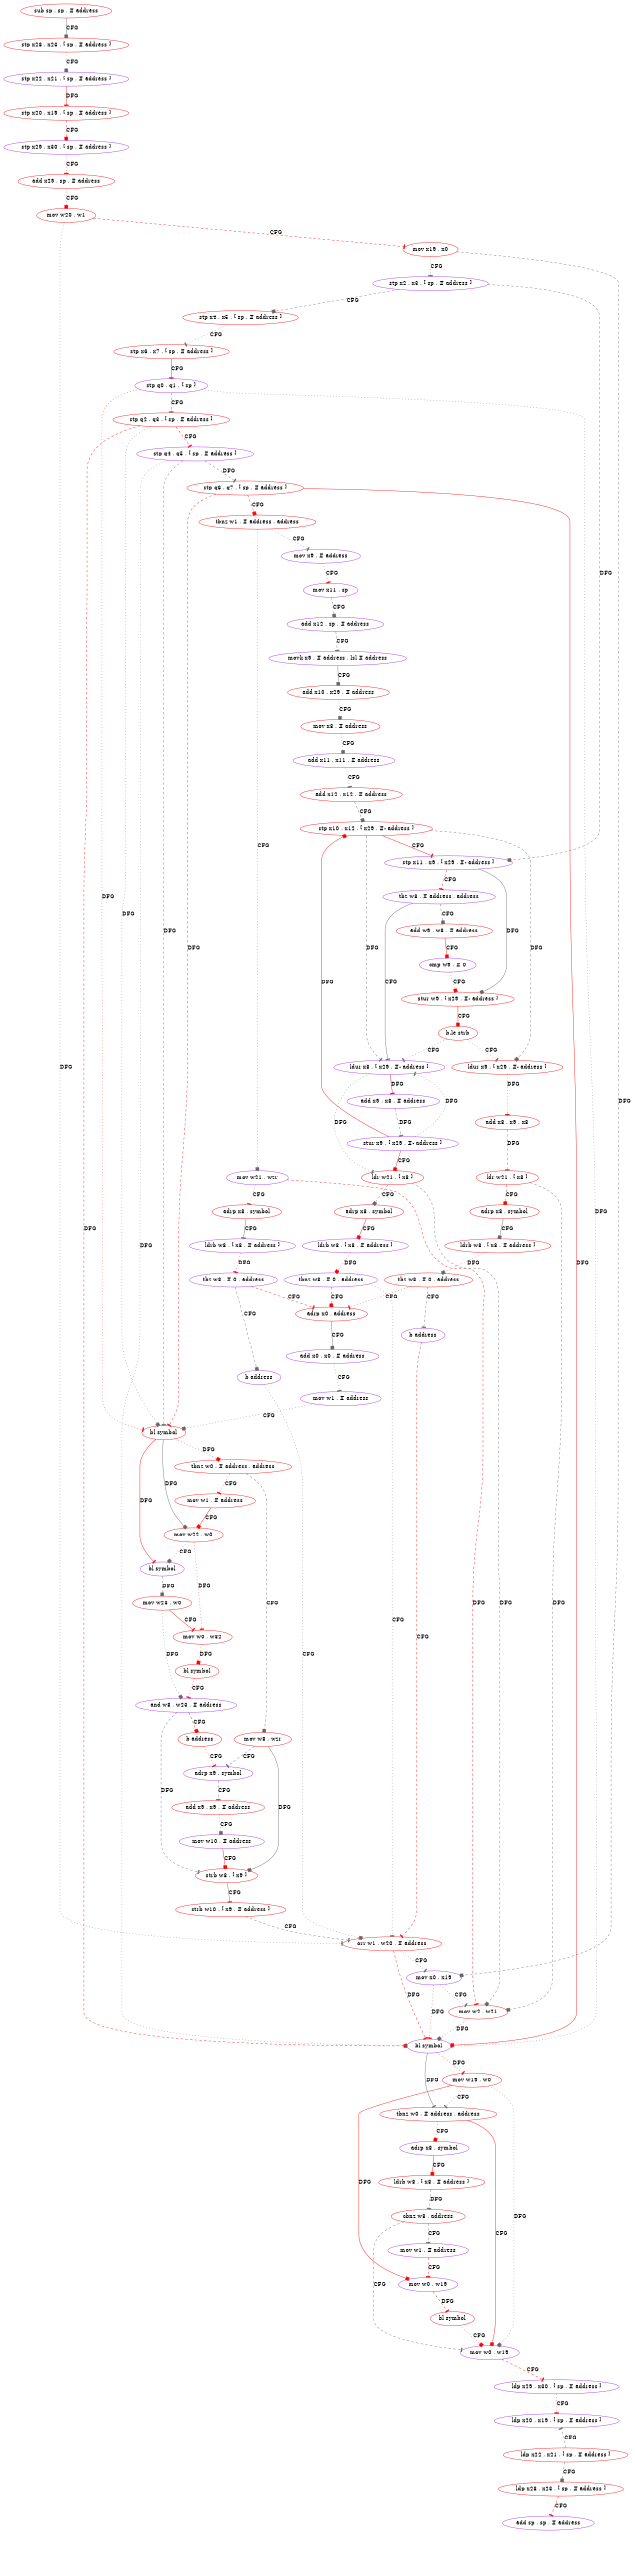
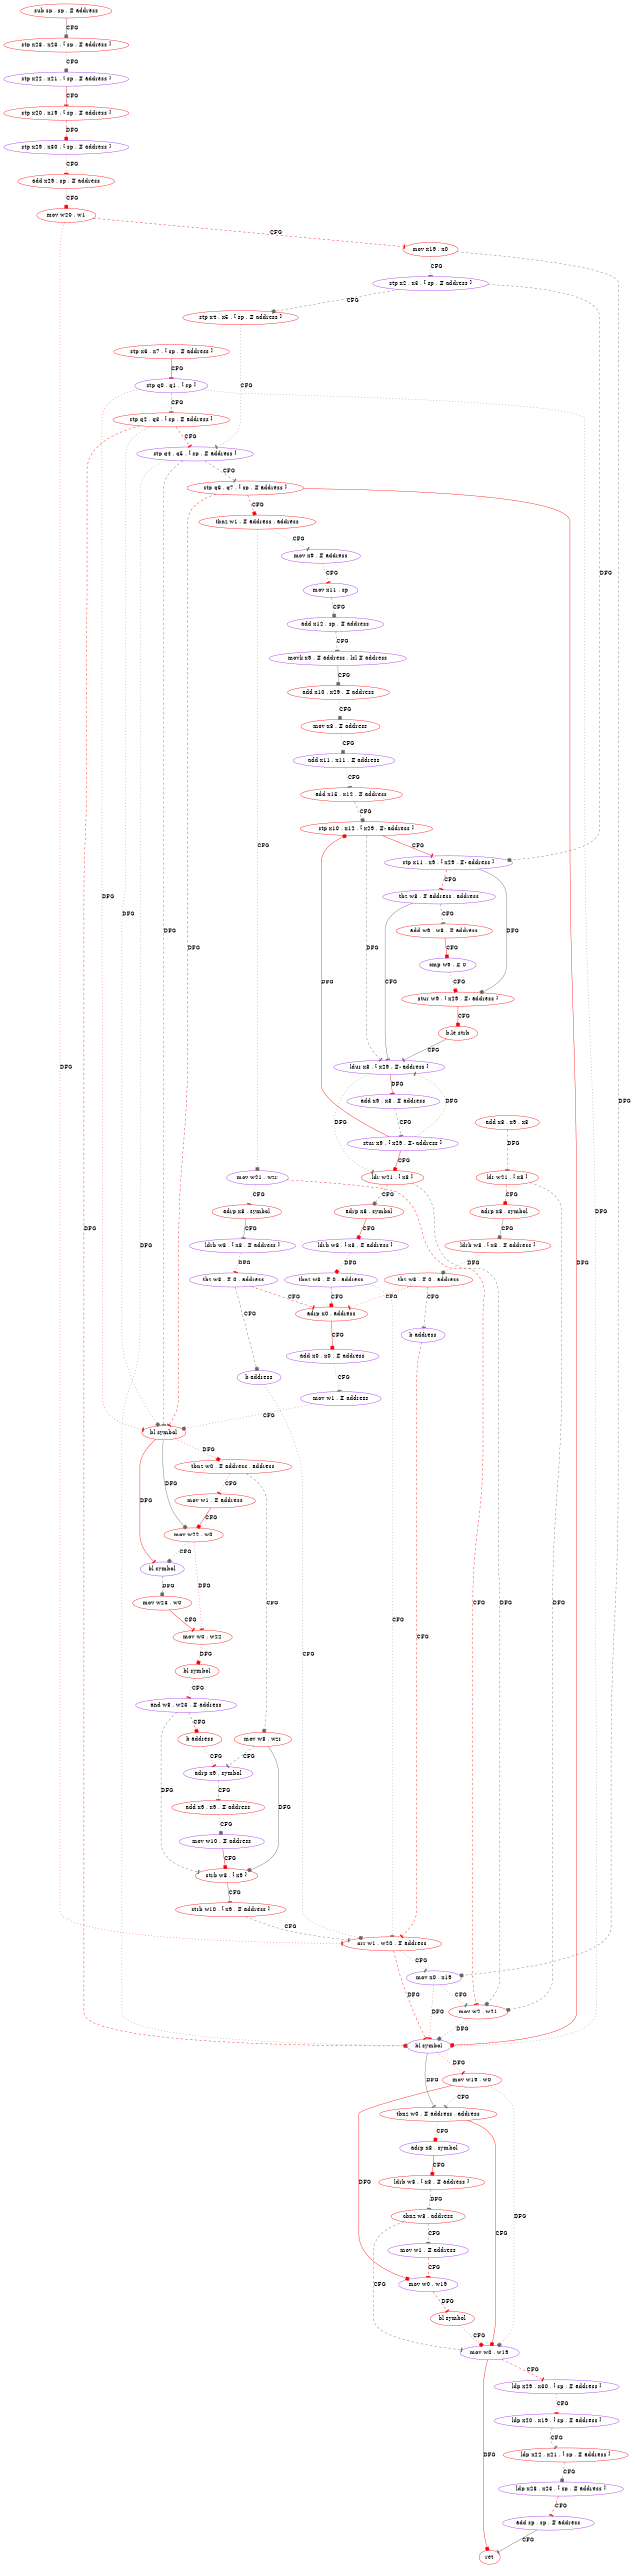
edge "stp x22 , x21 , [ sp , # address ]" -> "stp x20 , x19 , [ sp , # address ]": label "DFG" -> "CFG"
edge "stp x20 , x19 , [ sp , # address ]" -> "stp x29 , x30 , [ sp , # address ]": label "CFG" -> "DFG"
edge "stp x4 , x5 , [ sp , # address ]" -> "stp x6 , x7 , [ sp , # address ]": now "stp x4 , x5 , [ sp , # address ]" -> "stp q4 , q5 , [ sp , # address ]"
edge "stp q4 , q5 , [ sp , # address ]" -> "stp q6 , q7 , [ sp , # address ]": label "DFG" -> "CFG"
node "add x12 , x12 , # address": label "add x12 , x12 , # address" -> "add x15 , x12 , # address"
edge "tbz w8 , # address , address" -> "add w9 , w8 , # address": arrowhead box -> tee
edge "b.le strb" -> "ldur x8 , [ x29 , #- address ]": style dotted -> solid
node "ldur x9 , [ x29 , #- address ]": removed
edge "add x9 , x8 , # address" -> "stur x9 , [ x29 , #- address ]": label "DFG" -> "CFG"
edge "mov w20 , w1" -> "orr w1 , w20 , # address": color gray40 -> red
edge "adrp x0 , address" -> "add x0 , x0 , # address": color gray40 -> red
edge "mov w21 , wzr" -> "mov w2 , w21": label "DFG" -> "CFG"
node "mov w0 , w32": label "mov w0 , w32" -> "mov w0 , w22"
edge "mov w23 , w0" -> "and w8 , w23 , # address": removed, label "DFG"
edge "ldp x22 , x21 , [ sp , # address ]" -> "ldp x20 , x19 , [ sp , # address ]": reversed
node "ldp x28 , x23 , [ sp , # address ]": color red -> purple
node "ret": added
